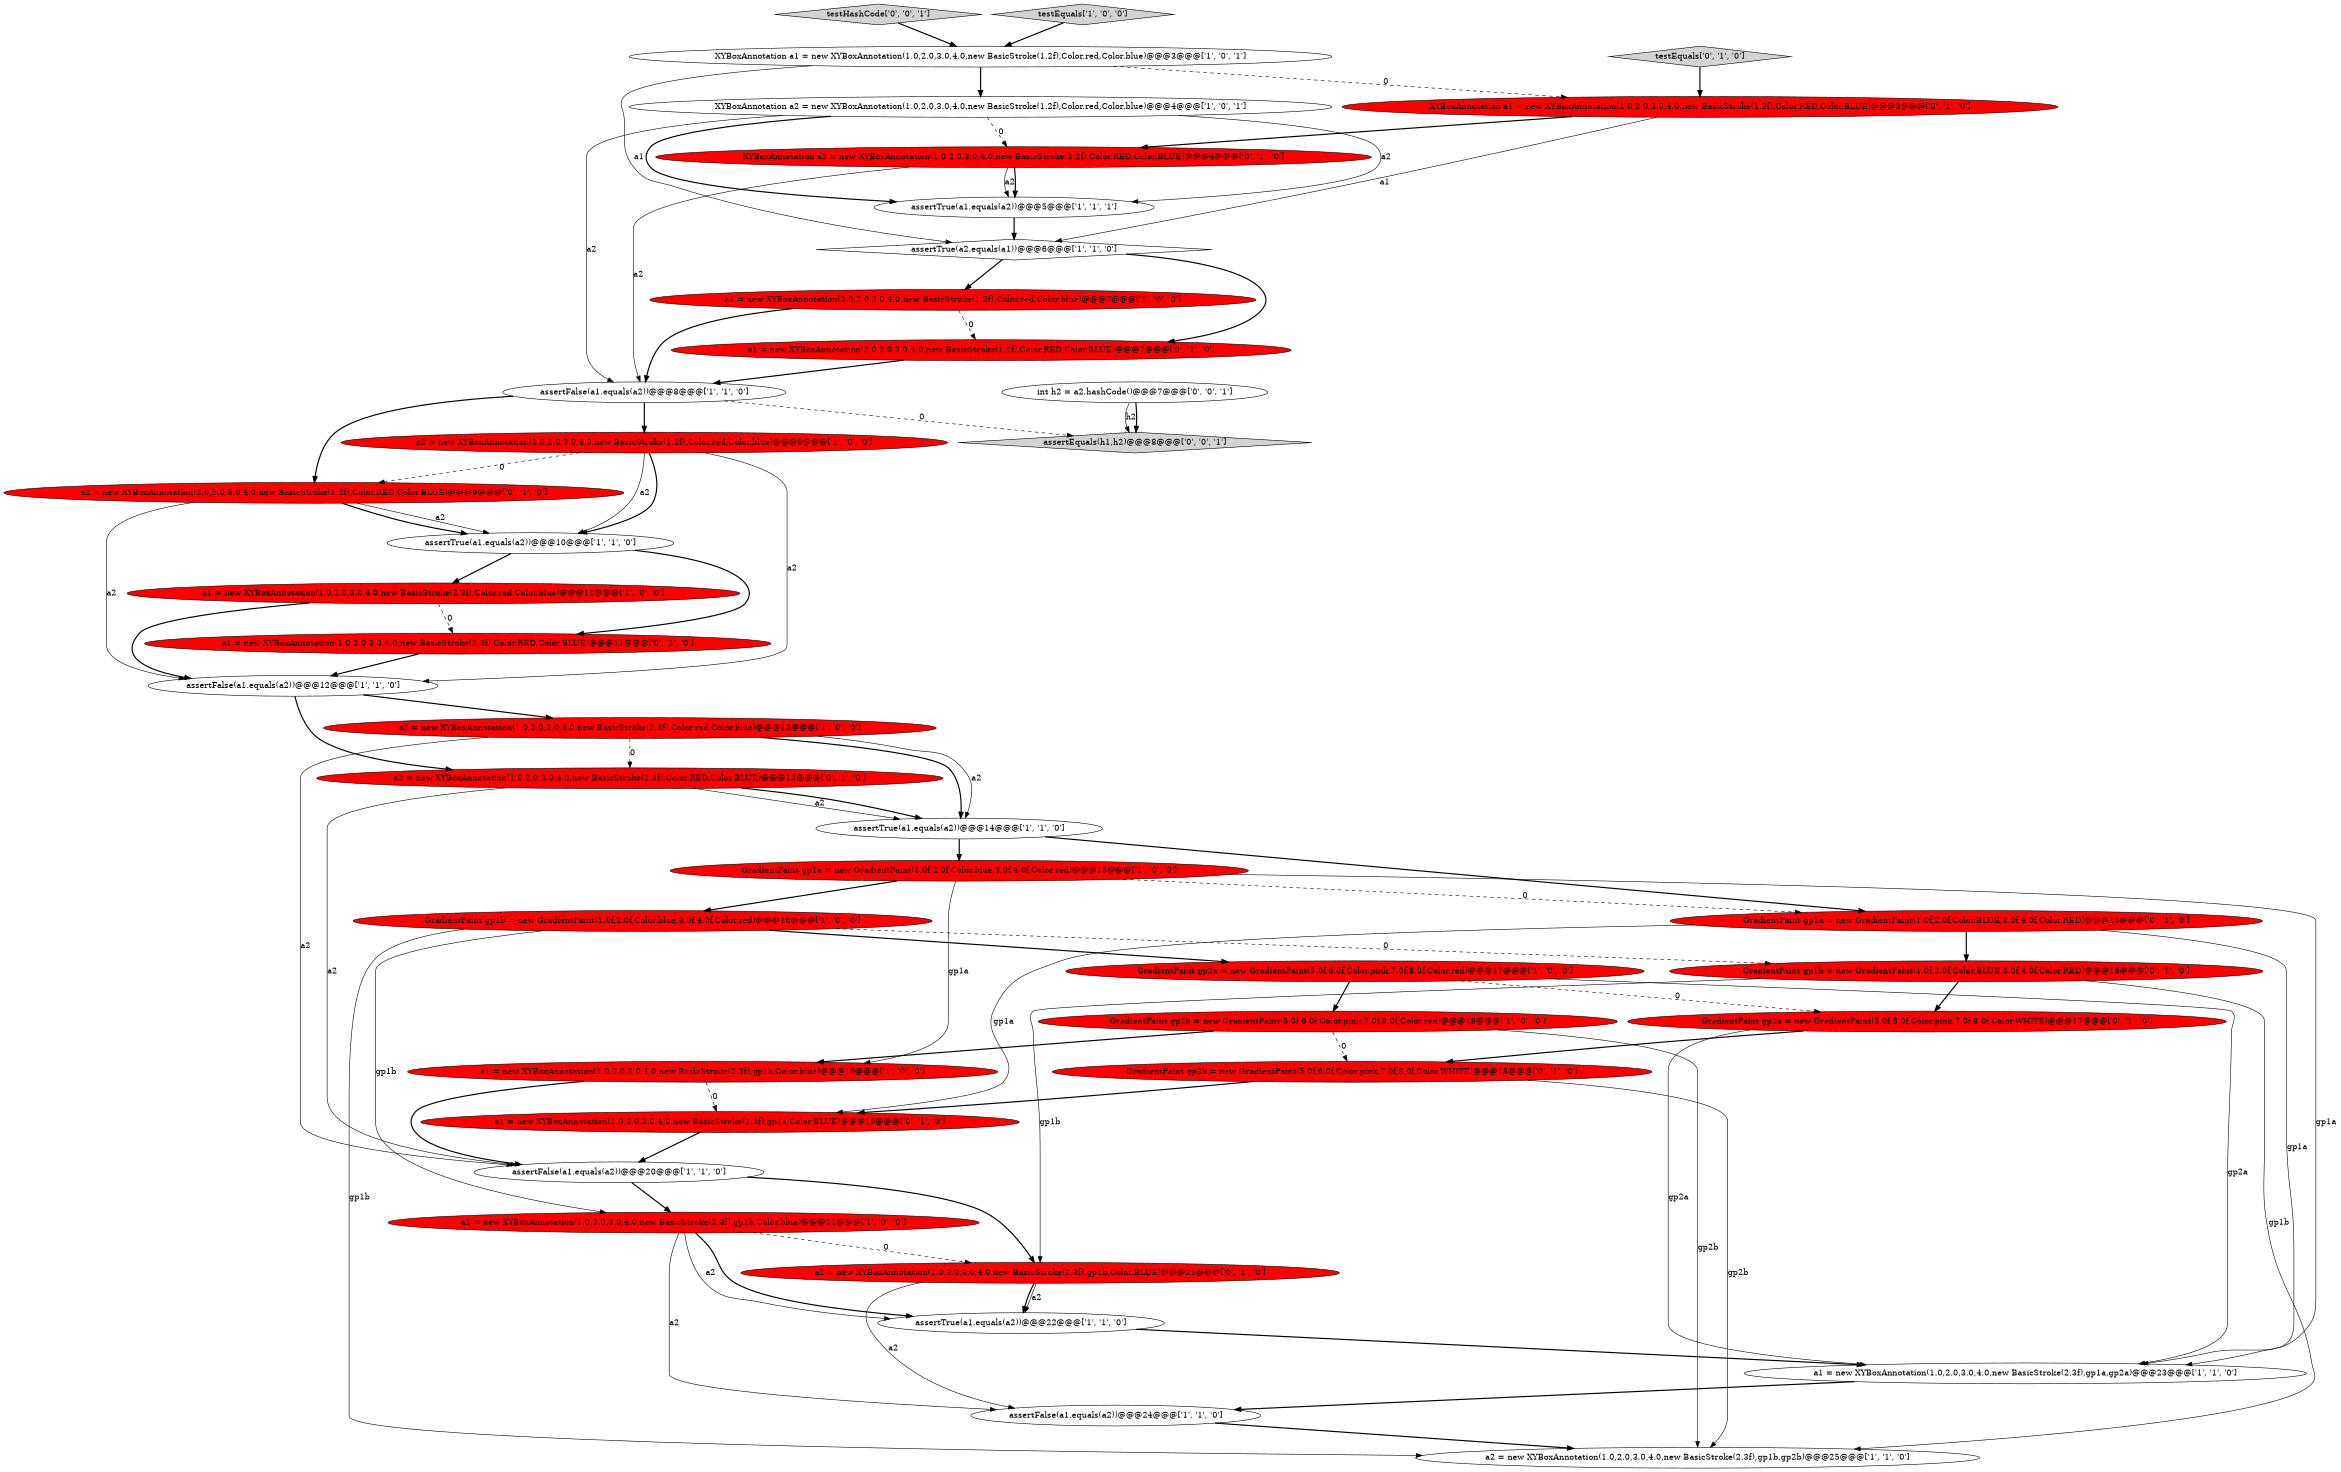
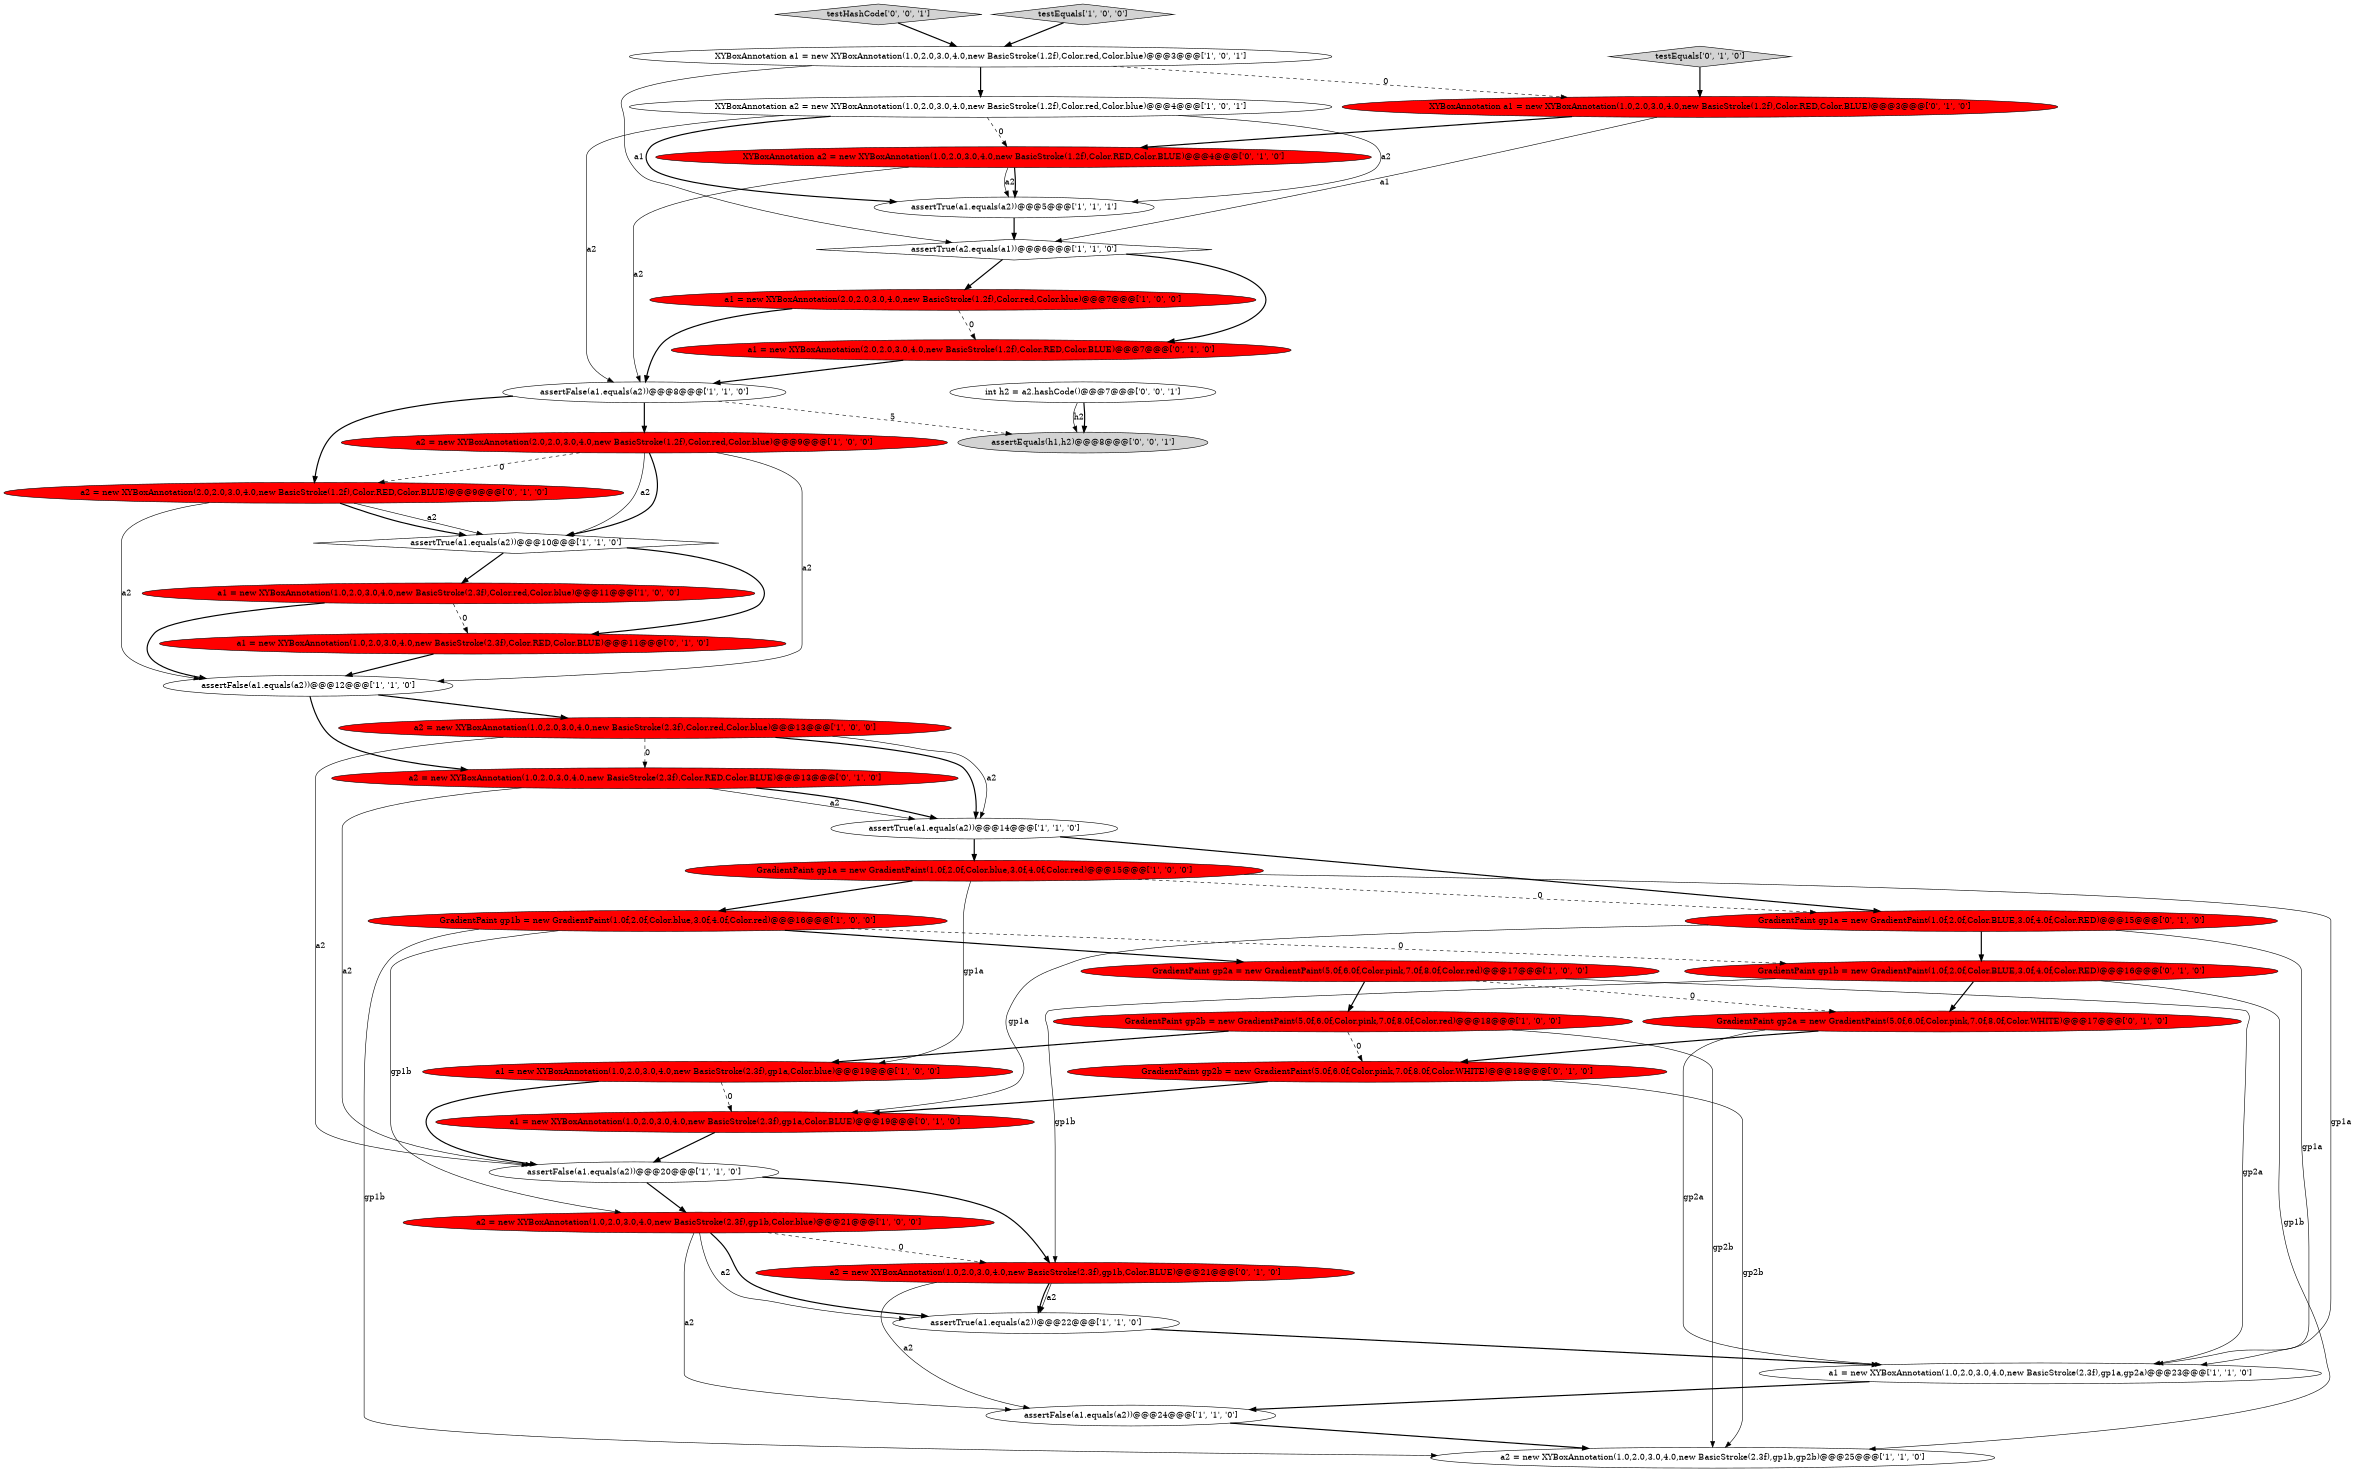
edge "assertFalse(a1.equals(a2))@@@8@@@['1', '1', '0']" -> "assertEquals(h1,h2)@@@8@@@['0', '0', '1']": label "0" -> "5"
node "assertEquals(h1,h2)@@@8@@@['0', '0', '1']": shape diamond -> ellipse
node "assertTrue(a1.equals(a2))@@@10@@@['1', '1', '0']": shape ellipse -> diamond
